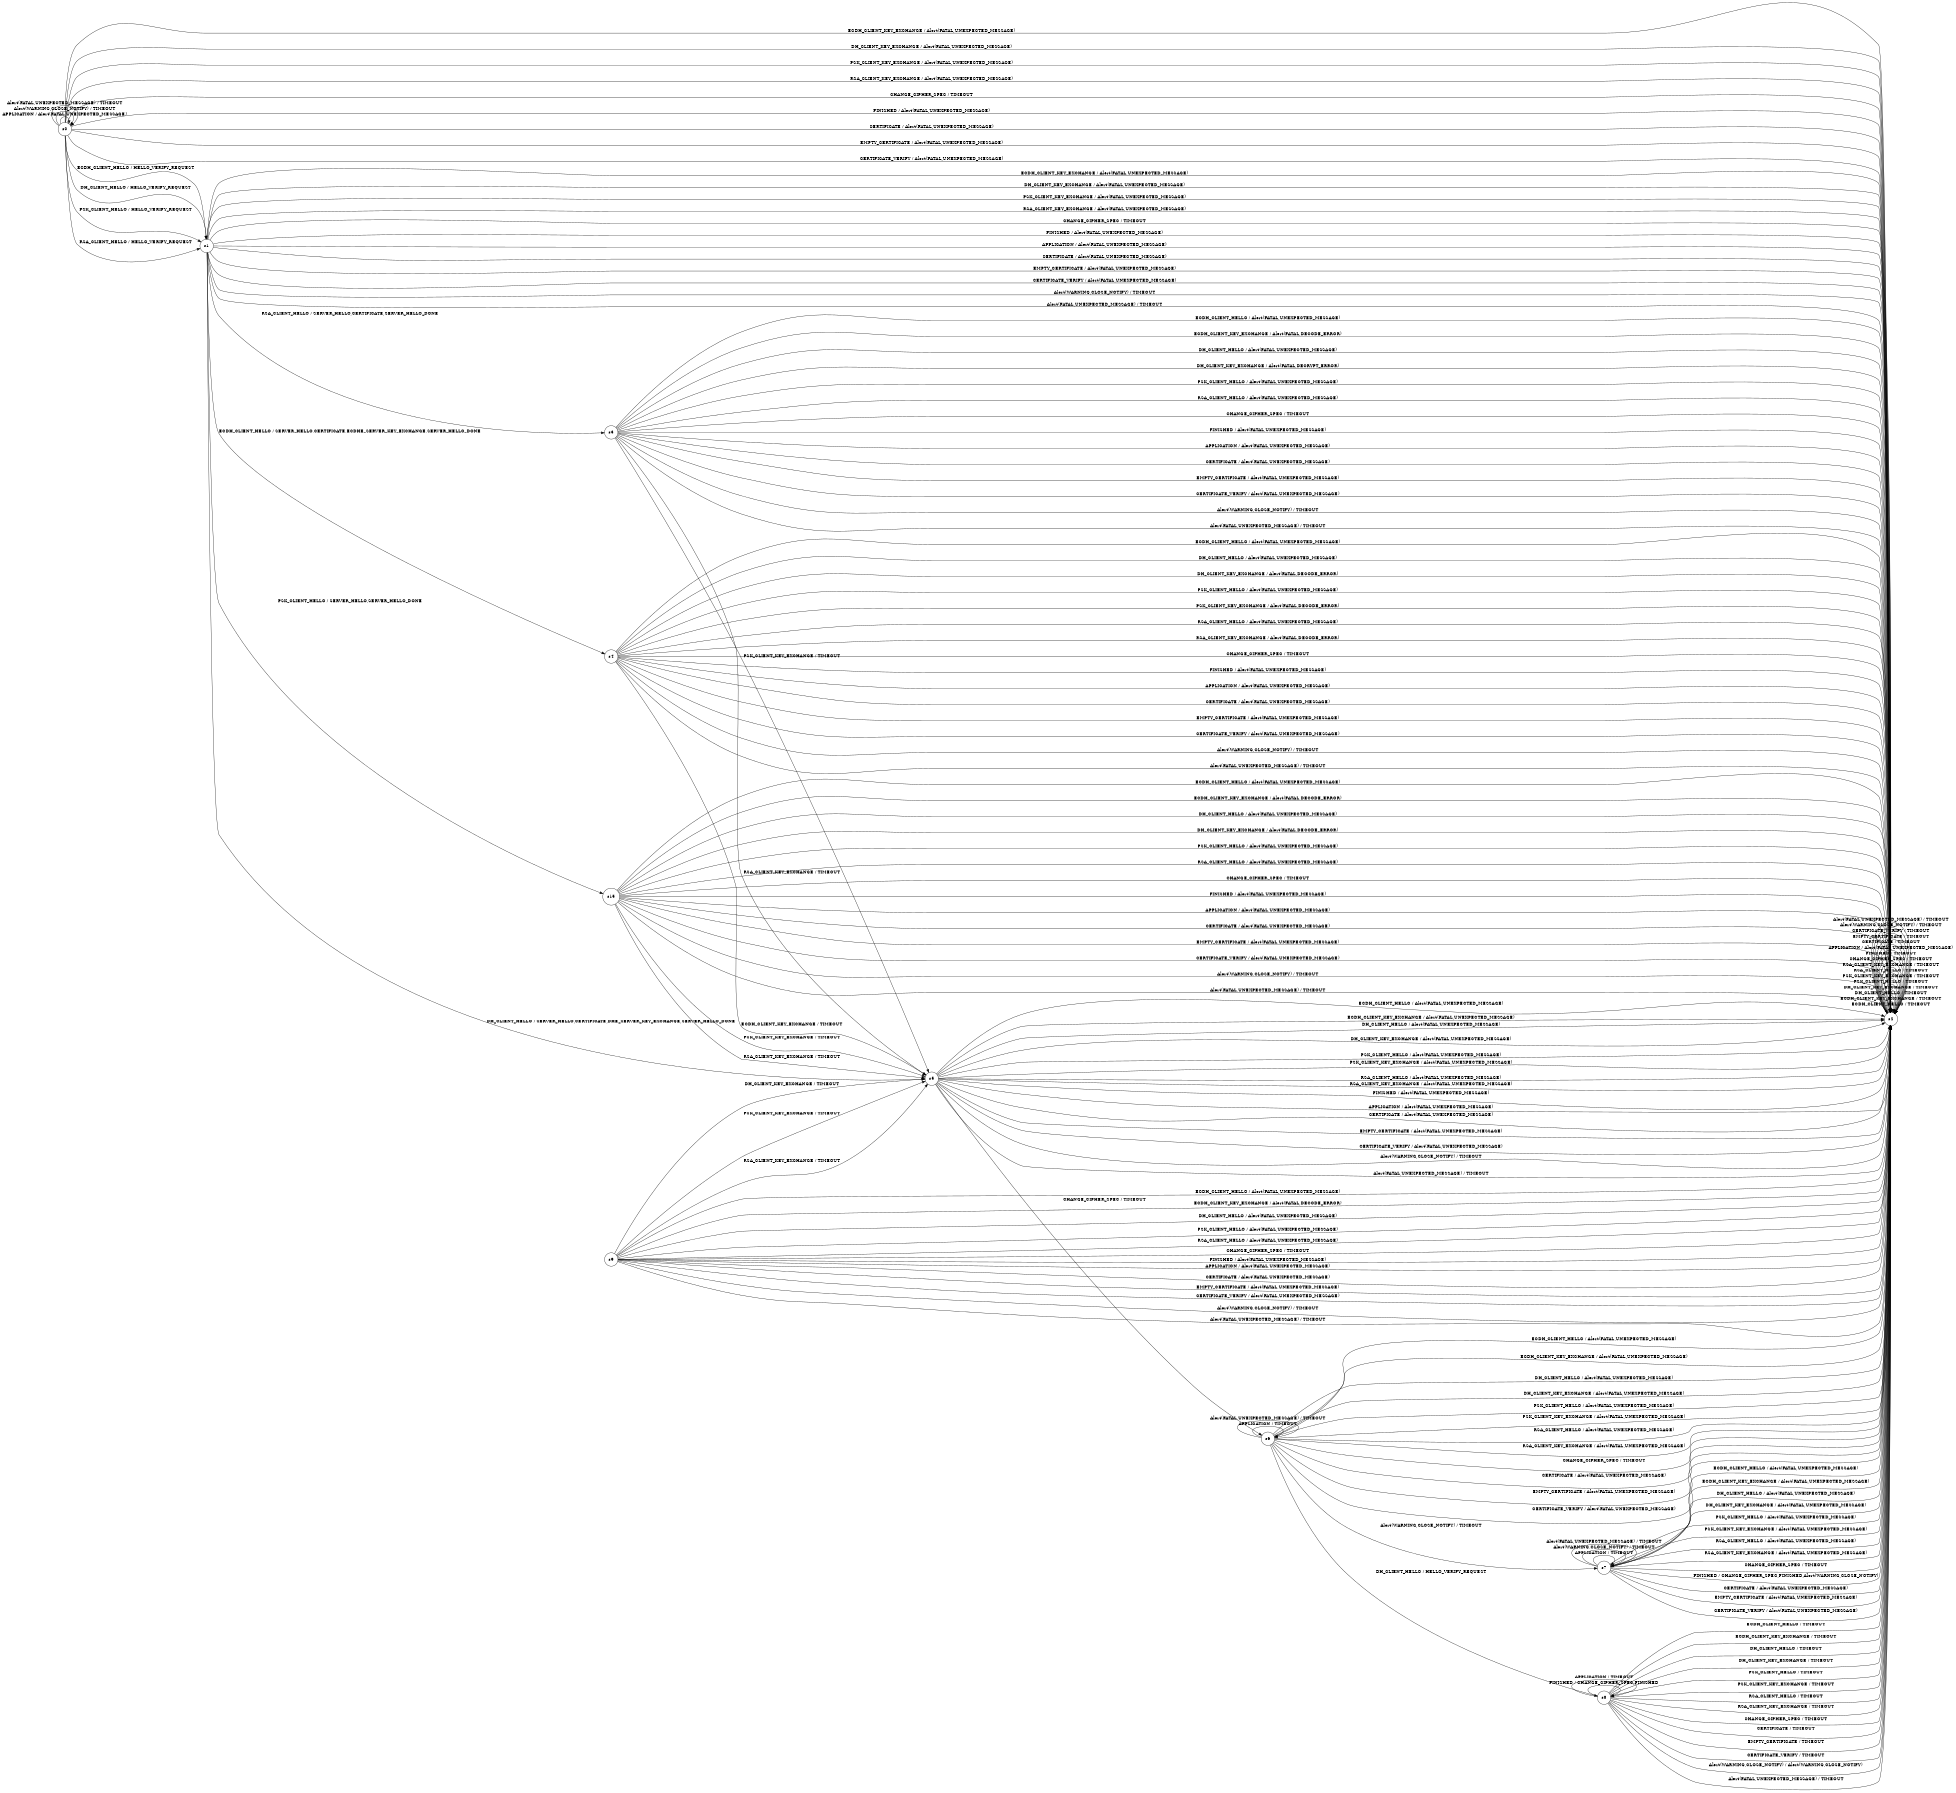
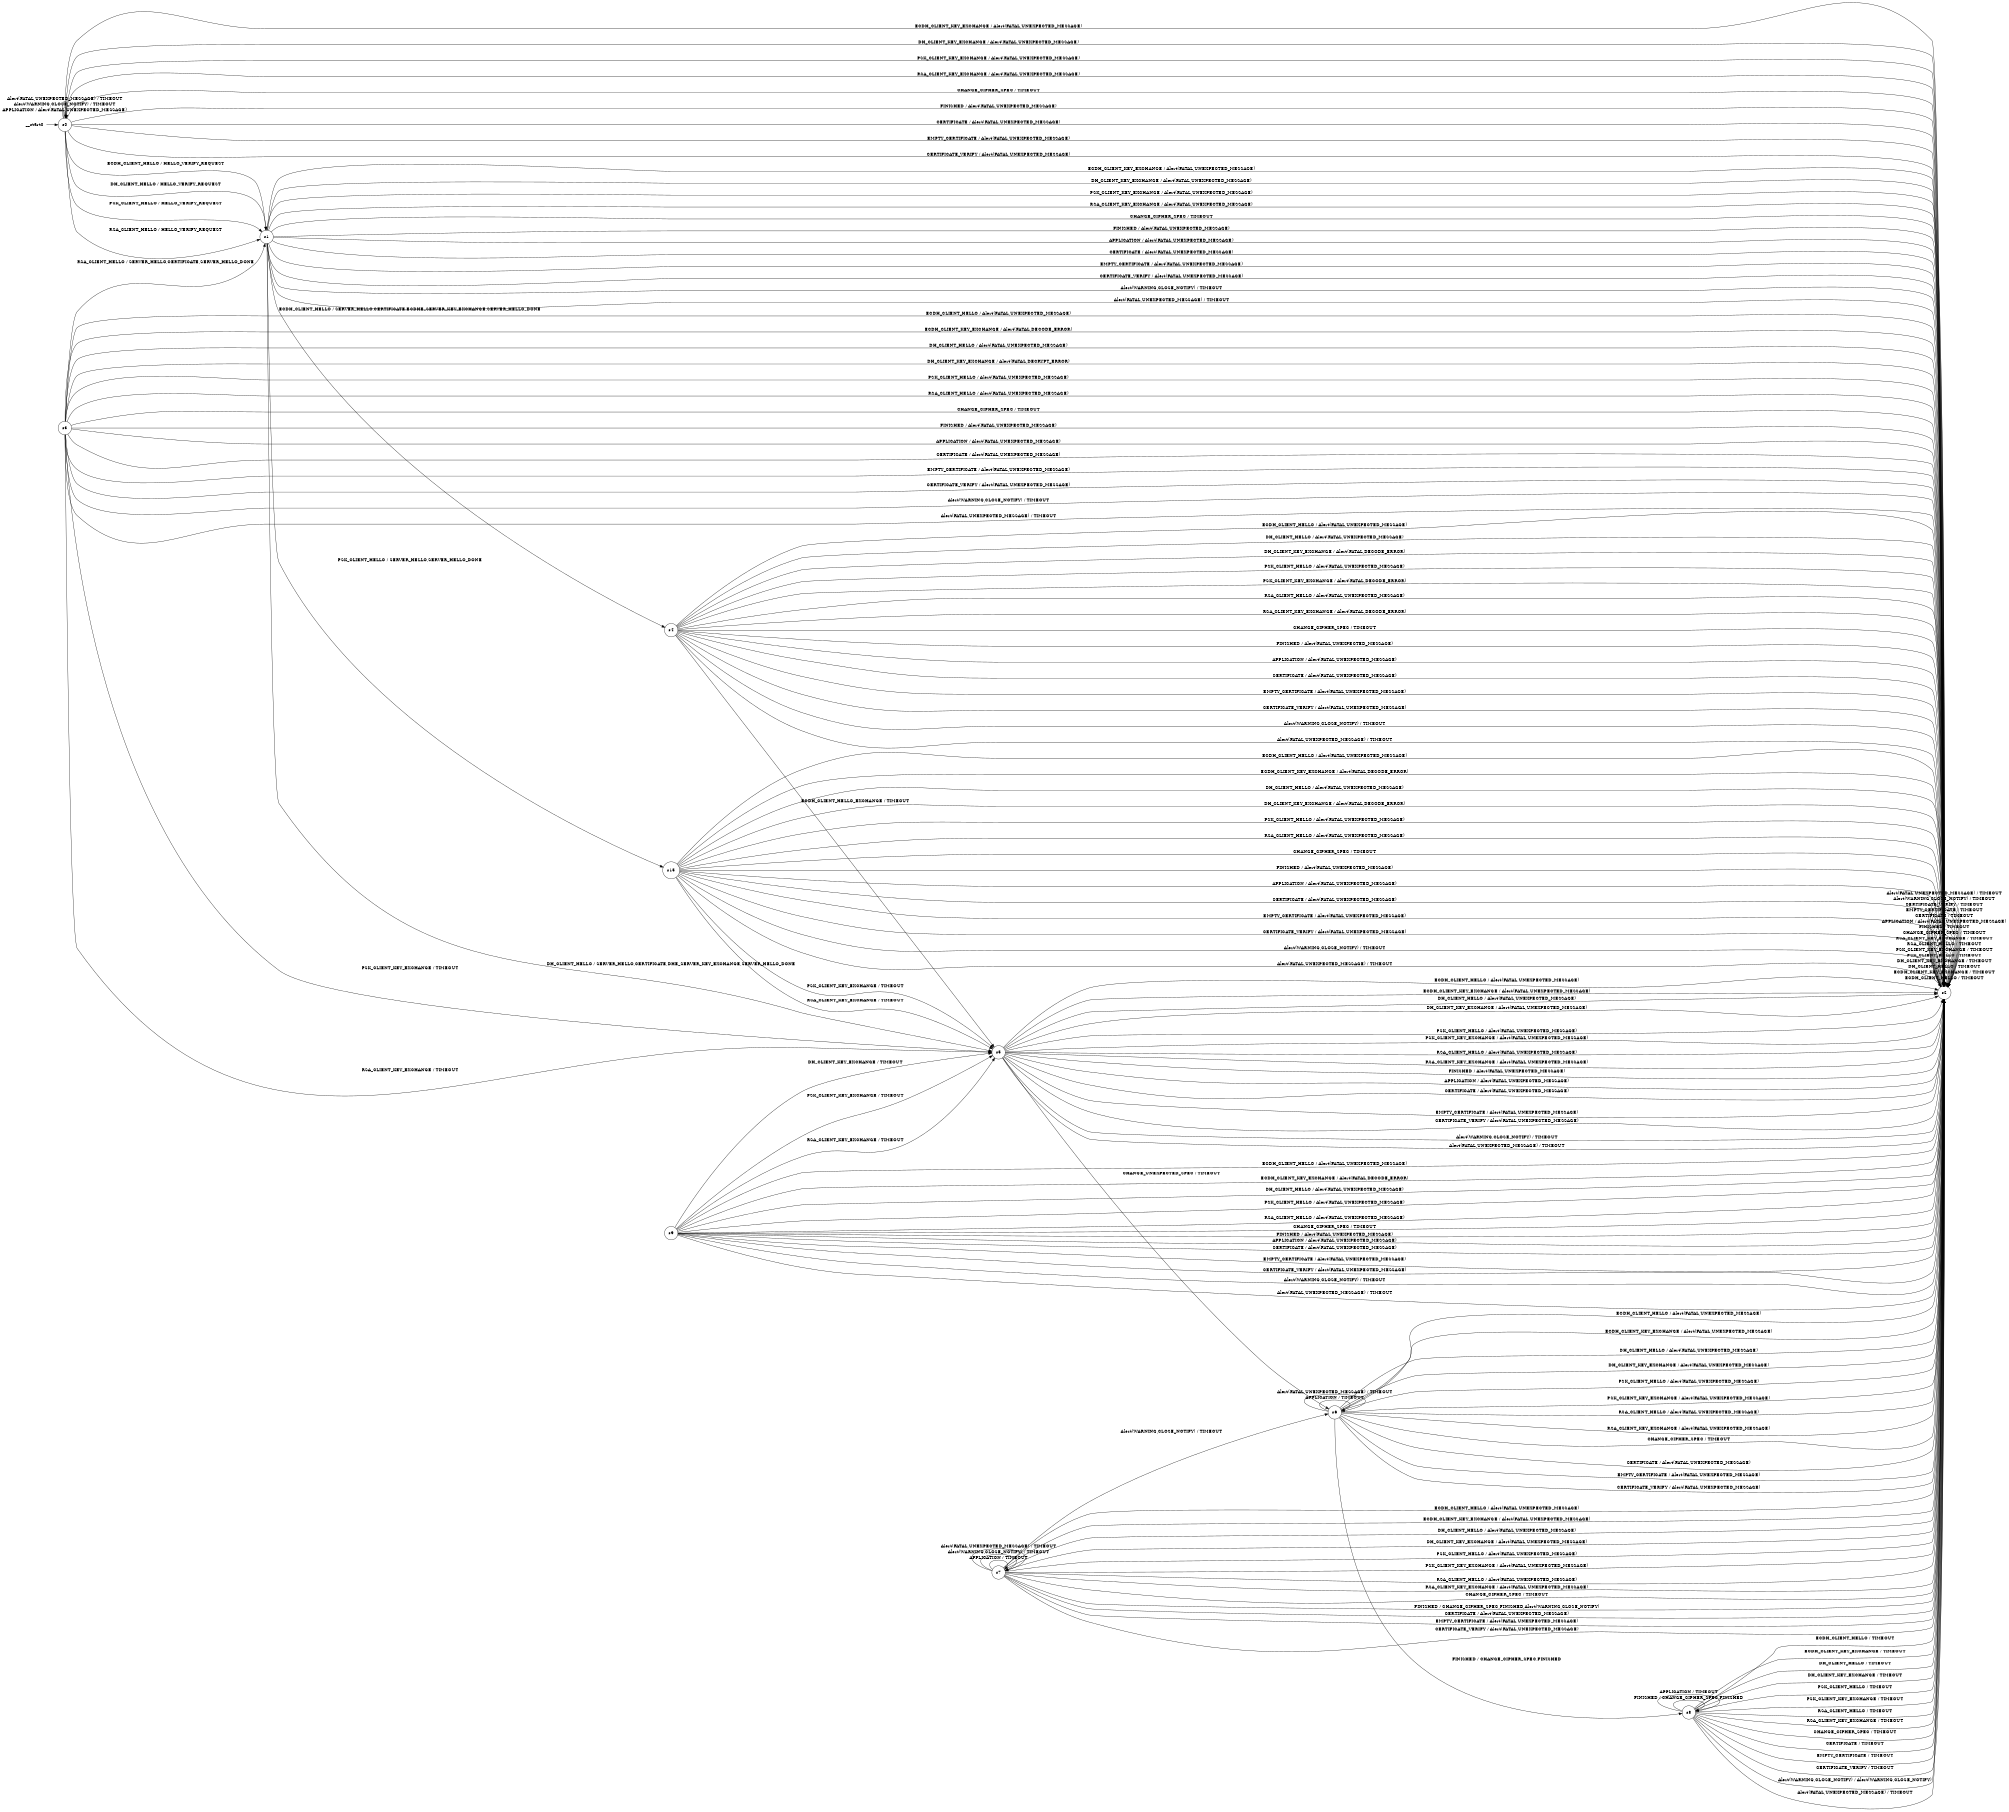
node "__start0": added
edge "s1" -> "s3": reversed
edge "s4" -> "s5": label "ECDH_CLIENT_KEY_EXCHANGE / TIMEOUT" -> "ECDH_CLIENT_HELLO_EXCHANGE / TIMEOUT"
edge "s5" -> "s6": label "CHANGE_CIPHER_SPEC / TIMEOUT" -> "CHANGE_UNEXPECTED_SPEC / TIMEOUT"
edge "s6" -> "s7": reversed
edge "s6" -> "s8": label "DH_CLIENT_HELLO / HELLO_VERIFY_REQUEST" -> "FINISHED / CHANGE_CIPHER_SPEC,FINISHED"
